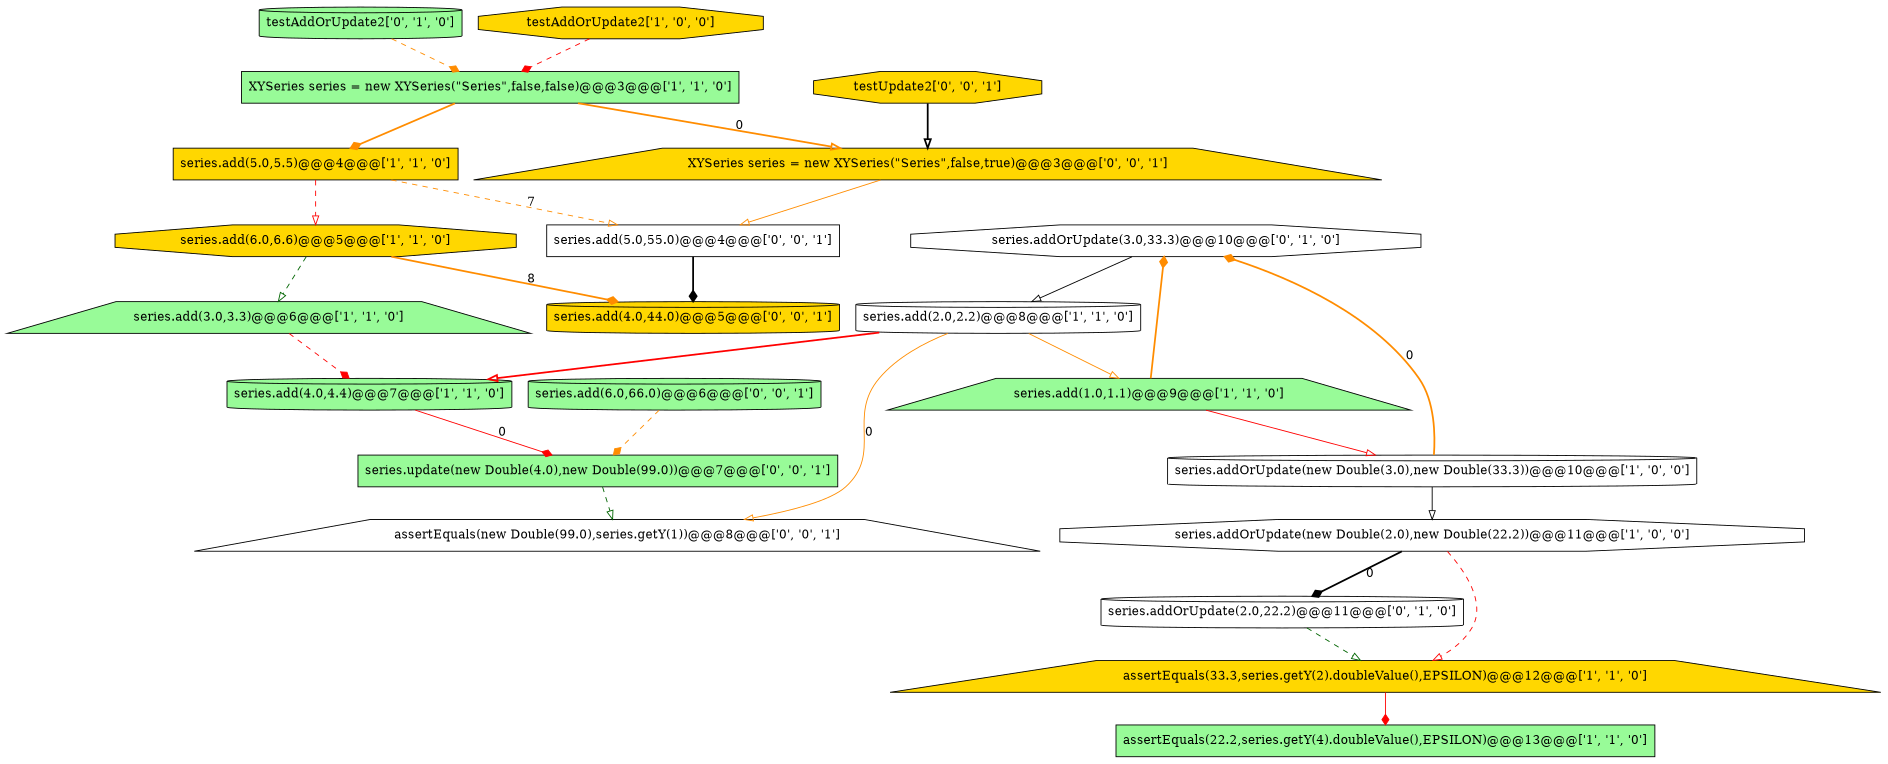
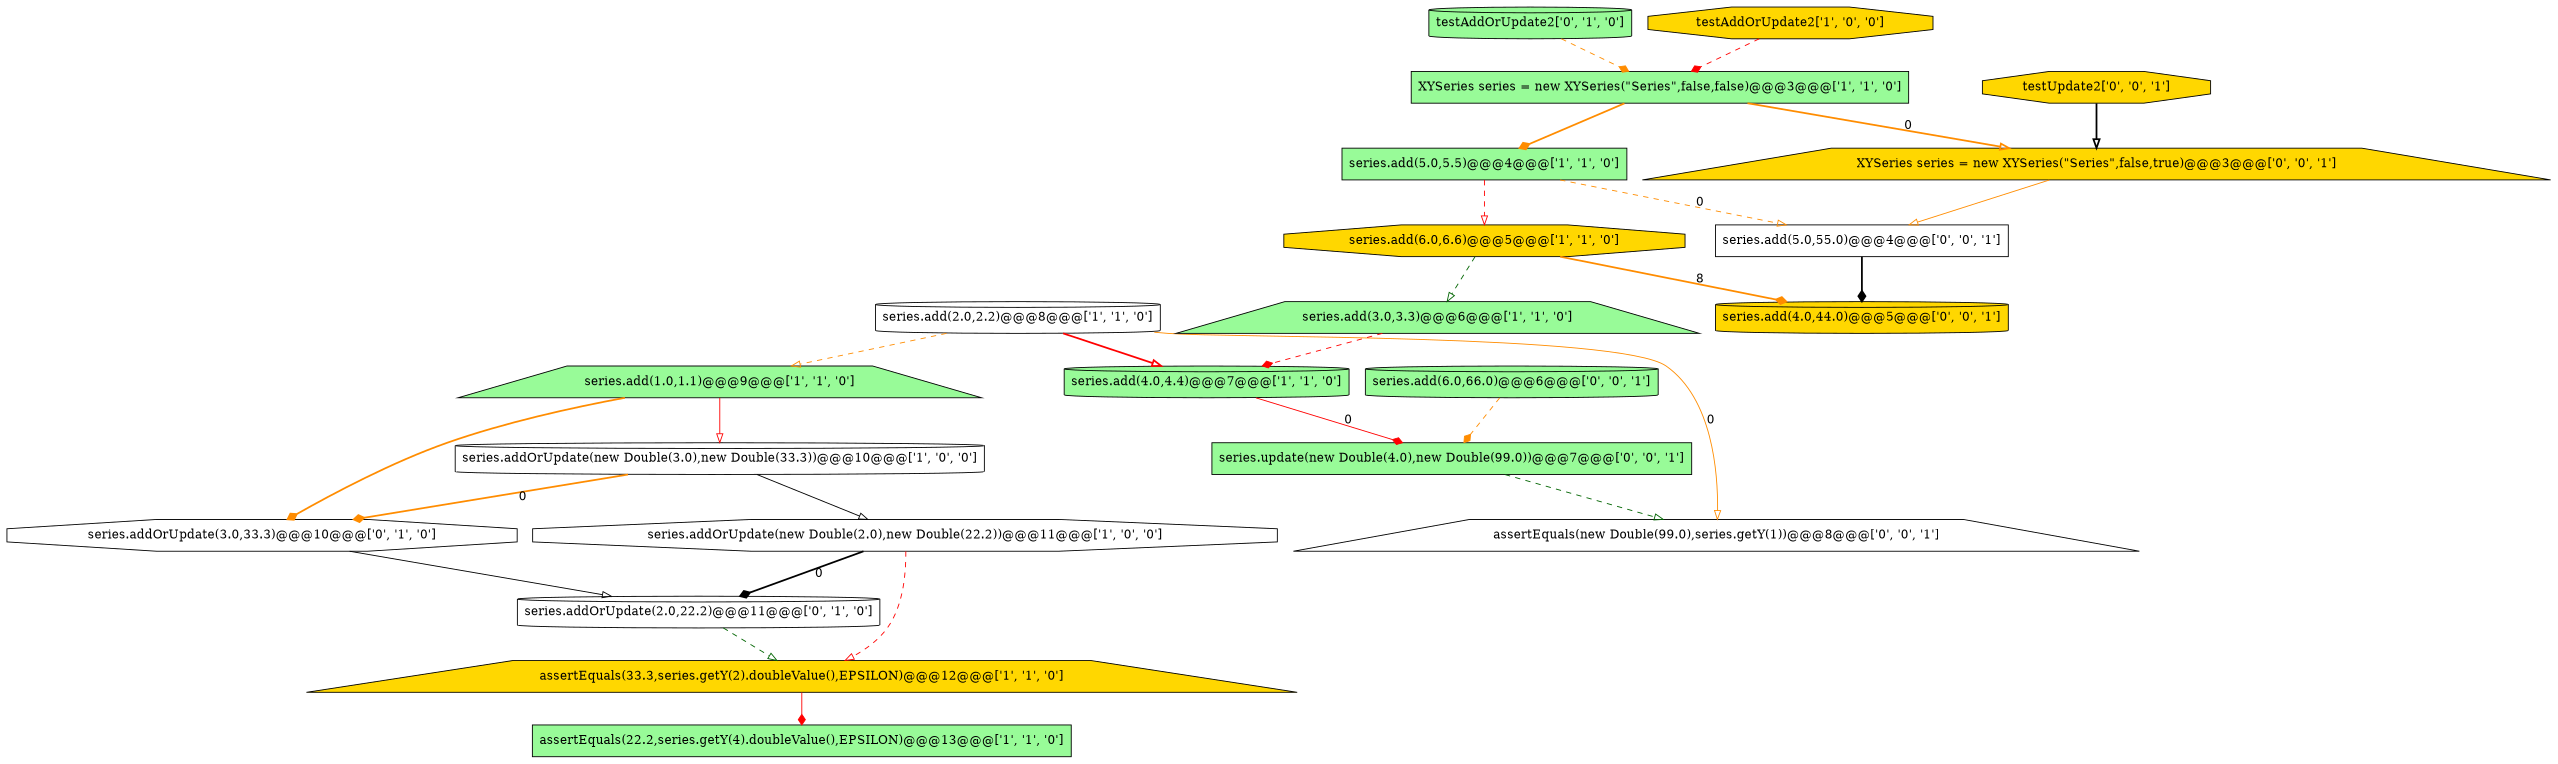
node "series.add(5.0,5.5)@@@4@@@['1', '1', '0']": fillcolor gold -> palegreen
edge "series.add(5.0,5.5)@@@4@@@['1', '1', '0']" -> "series.add(5.0,55.0)@@@4@@@['0', '0', '1']": label "7" -> "0"
edge "series.addOrUpdate(3.0,33.3)@@@10@@@['0', '1', '0']" -> "series.add(2.0,2.2)@@@8@@@['1', '1', '0']": now "series.addOrUpdate(3.0,33.3)@@@10@@@['0', '1', '0']" -> "series.addOrUpdate(2.0,22.2)@@@11@@@['0', '1', '0']"
edge "series.add(2.0,2.2)@@@8@@@['1', '1', '0']" -> "series.add(1.0,1.1)@@@9@@@['1', '1', '0']": style solid -> dashed
